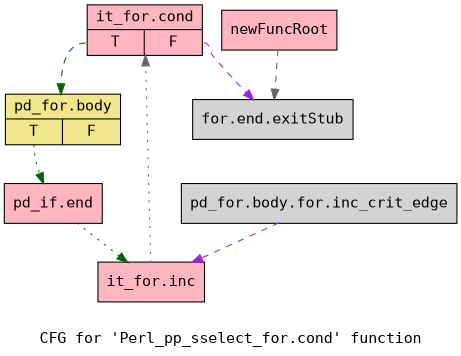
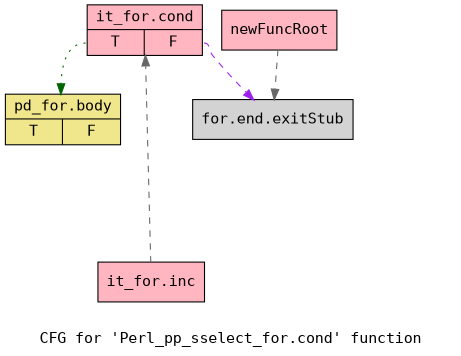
edge "it_for.cond" -> "pd_for.body": style dashed -> dotted
edge "it_for.inc" -> "it_for.cond": style dotted -> dashed
node "pd_if.end": removed
node "pd_for.body.for.inc_crit_edge": removed
